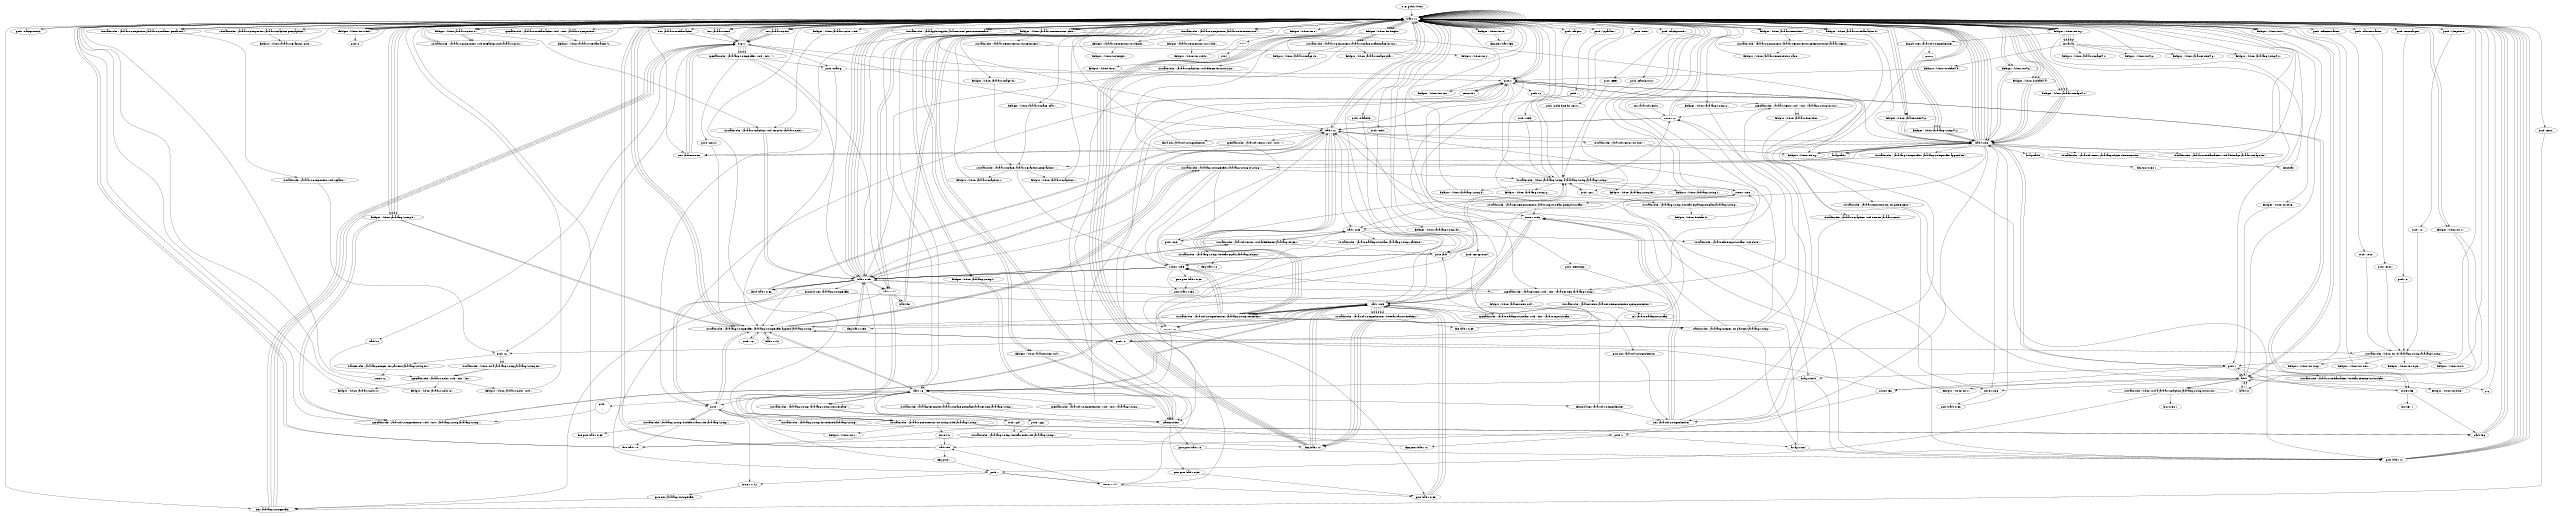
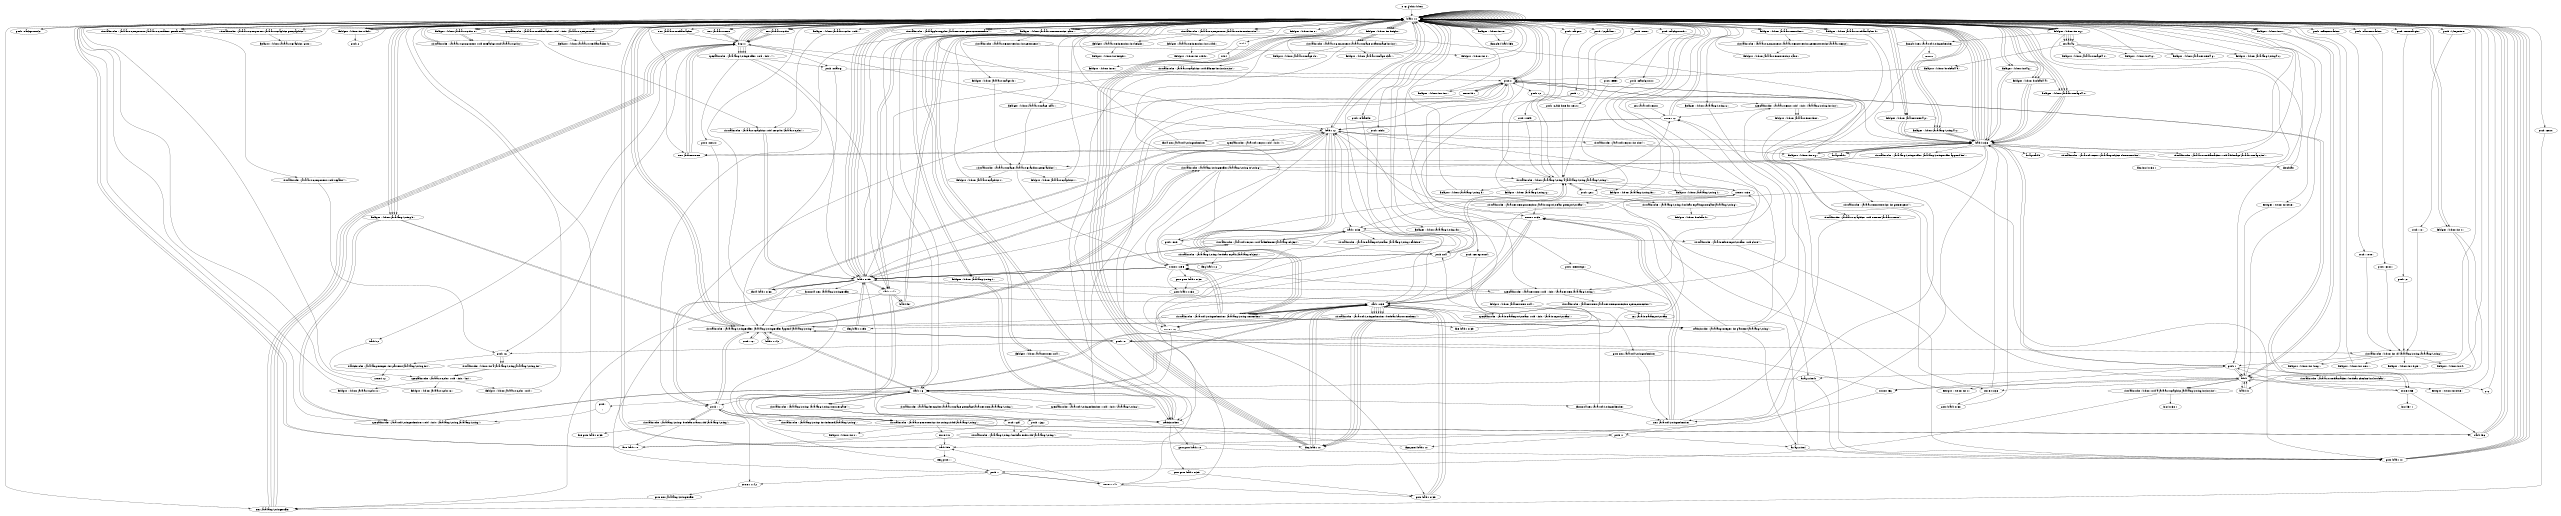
edge "arrayread.b" -> "ifeq inc.i $r38 1": removed
node "push java": label "push java" -> "push null"
